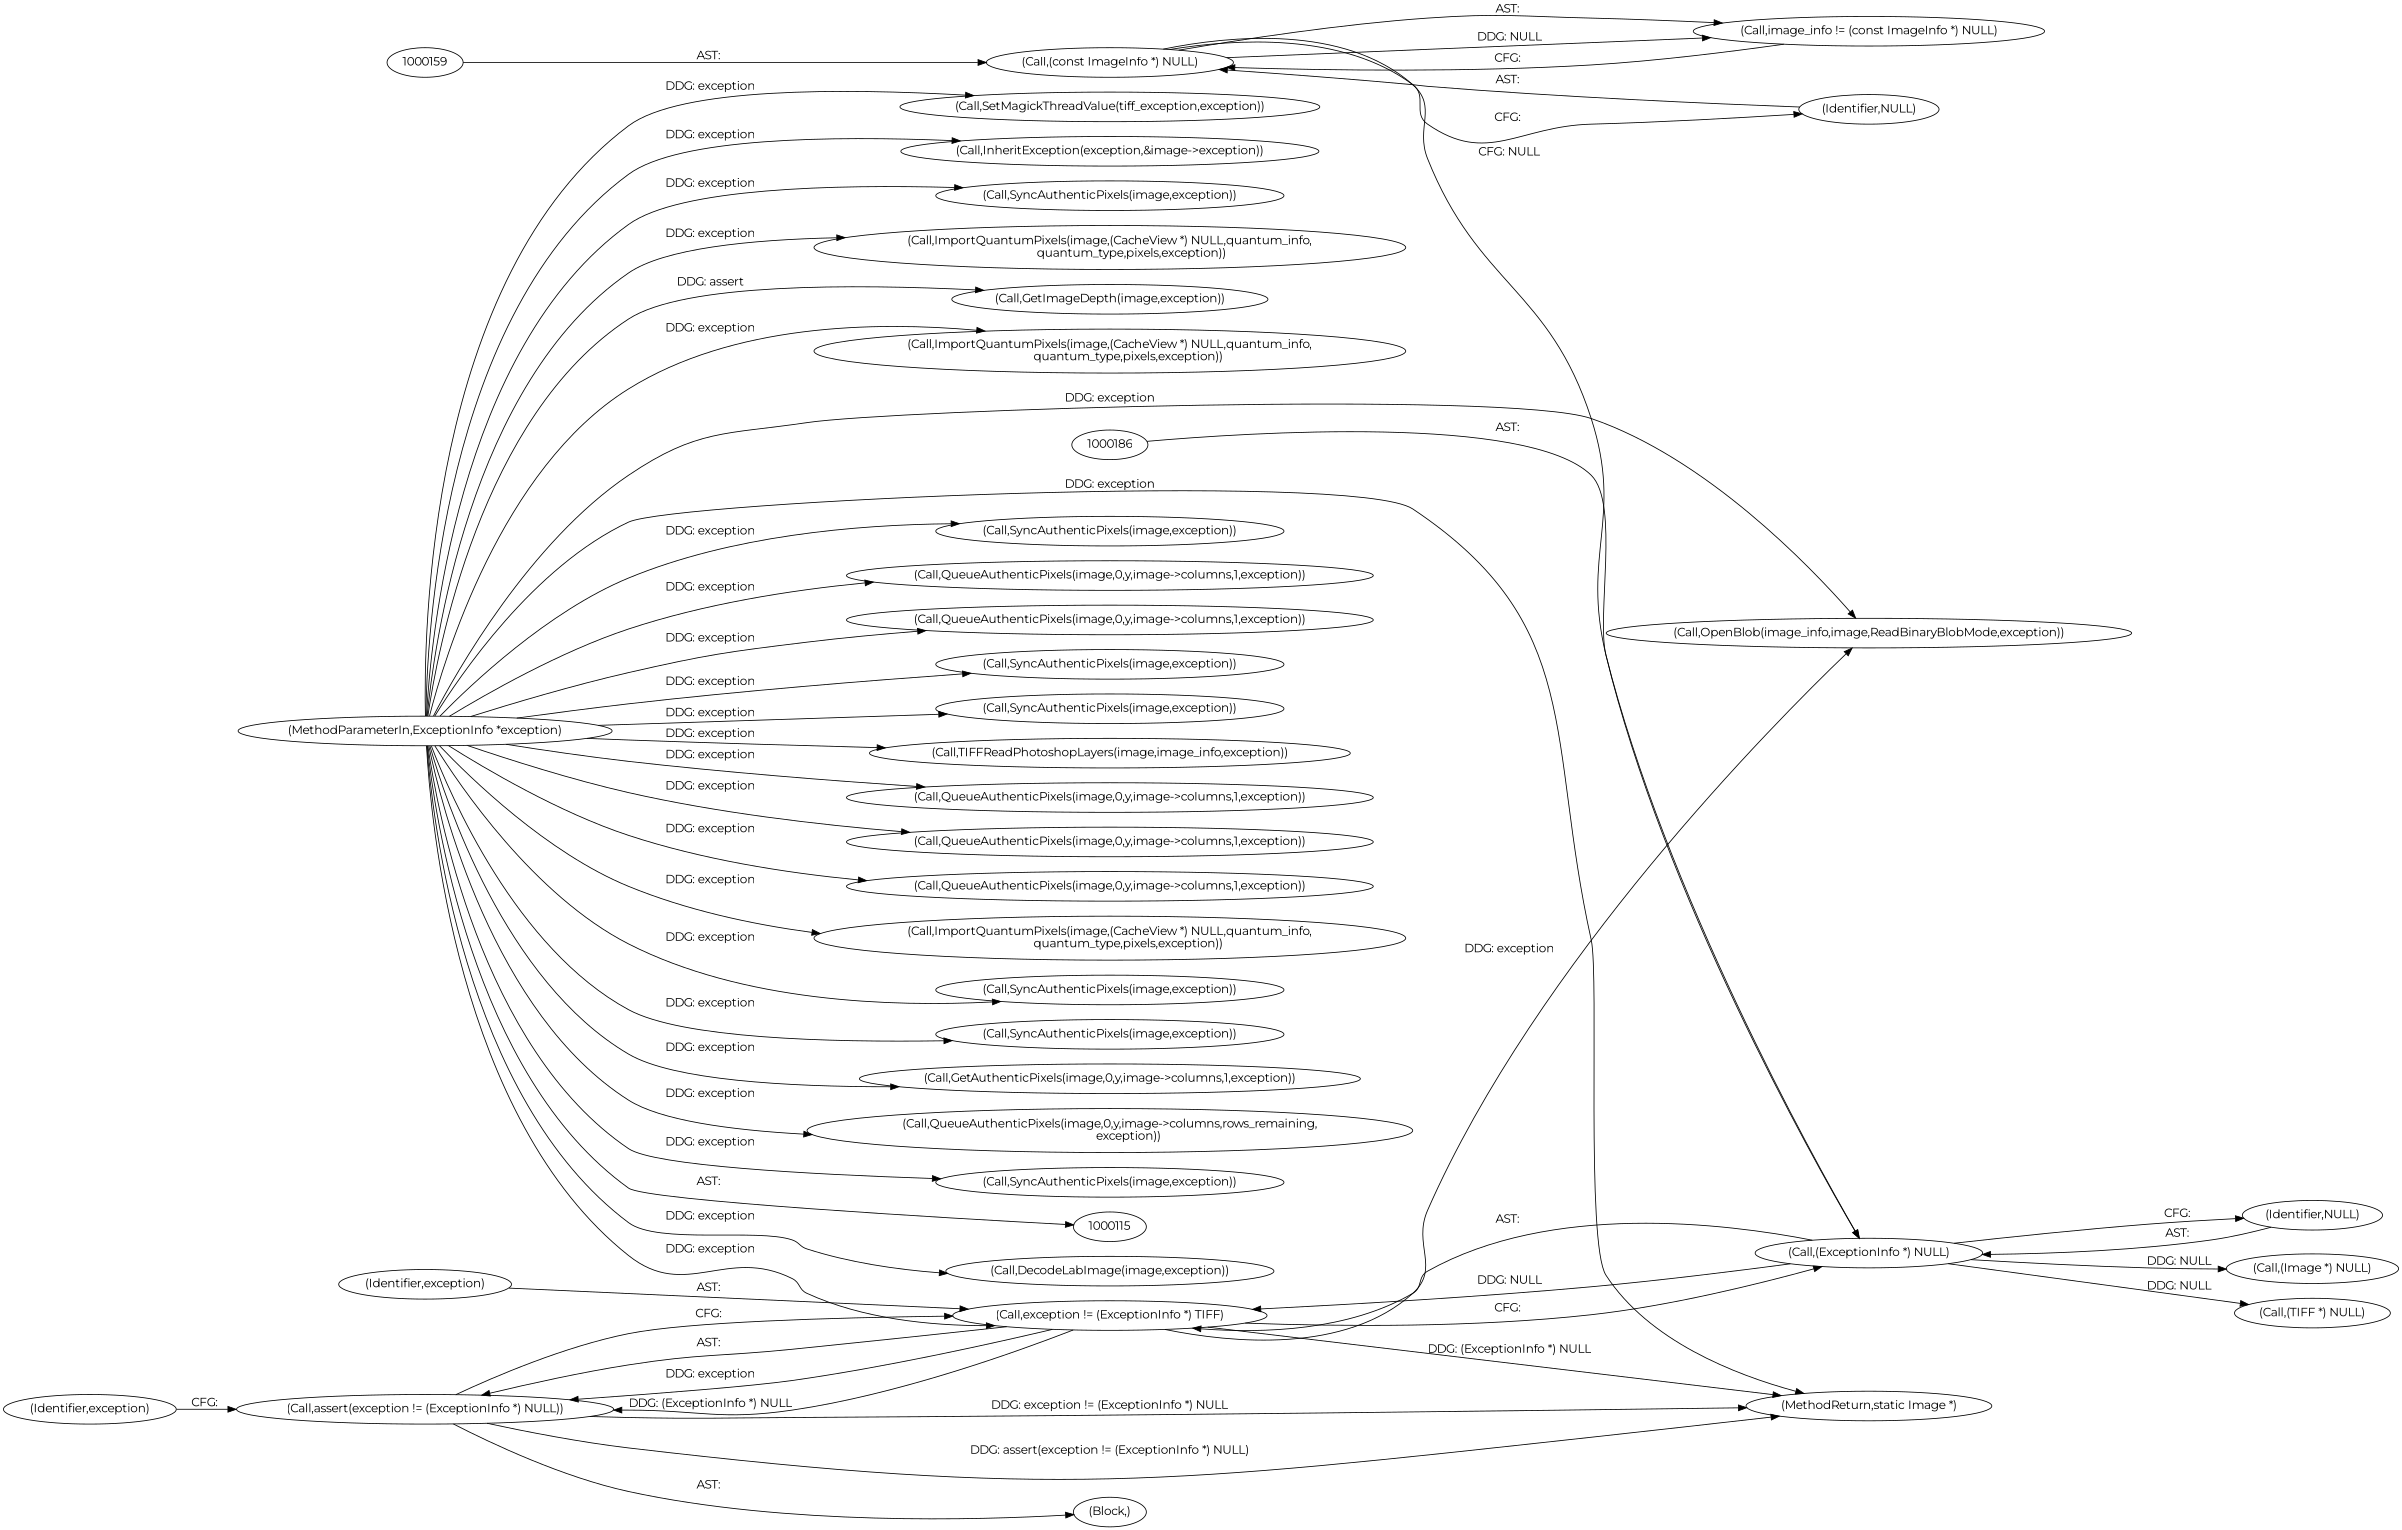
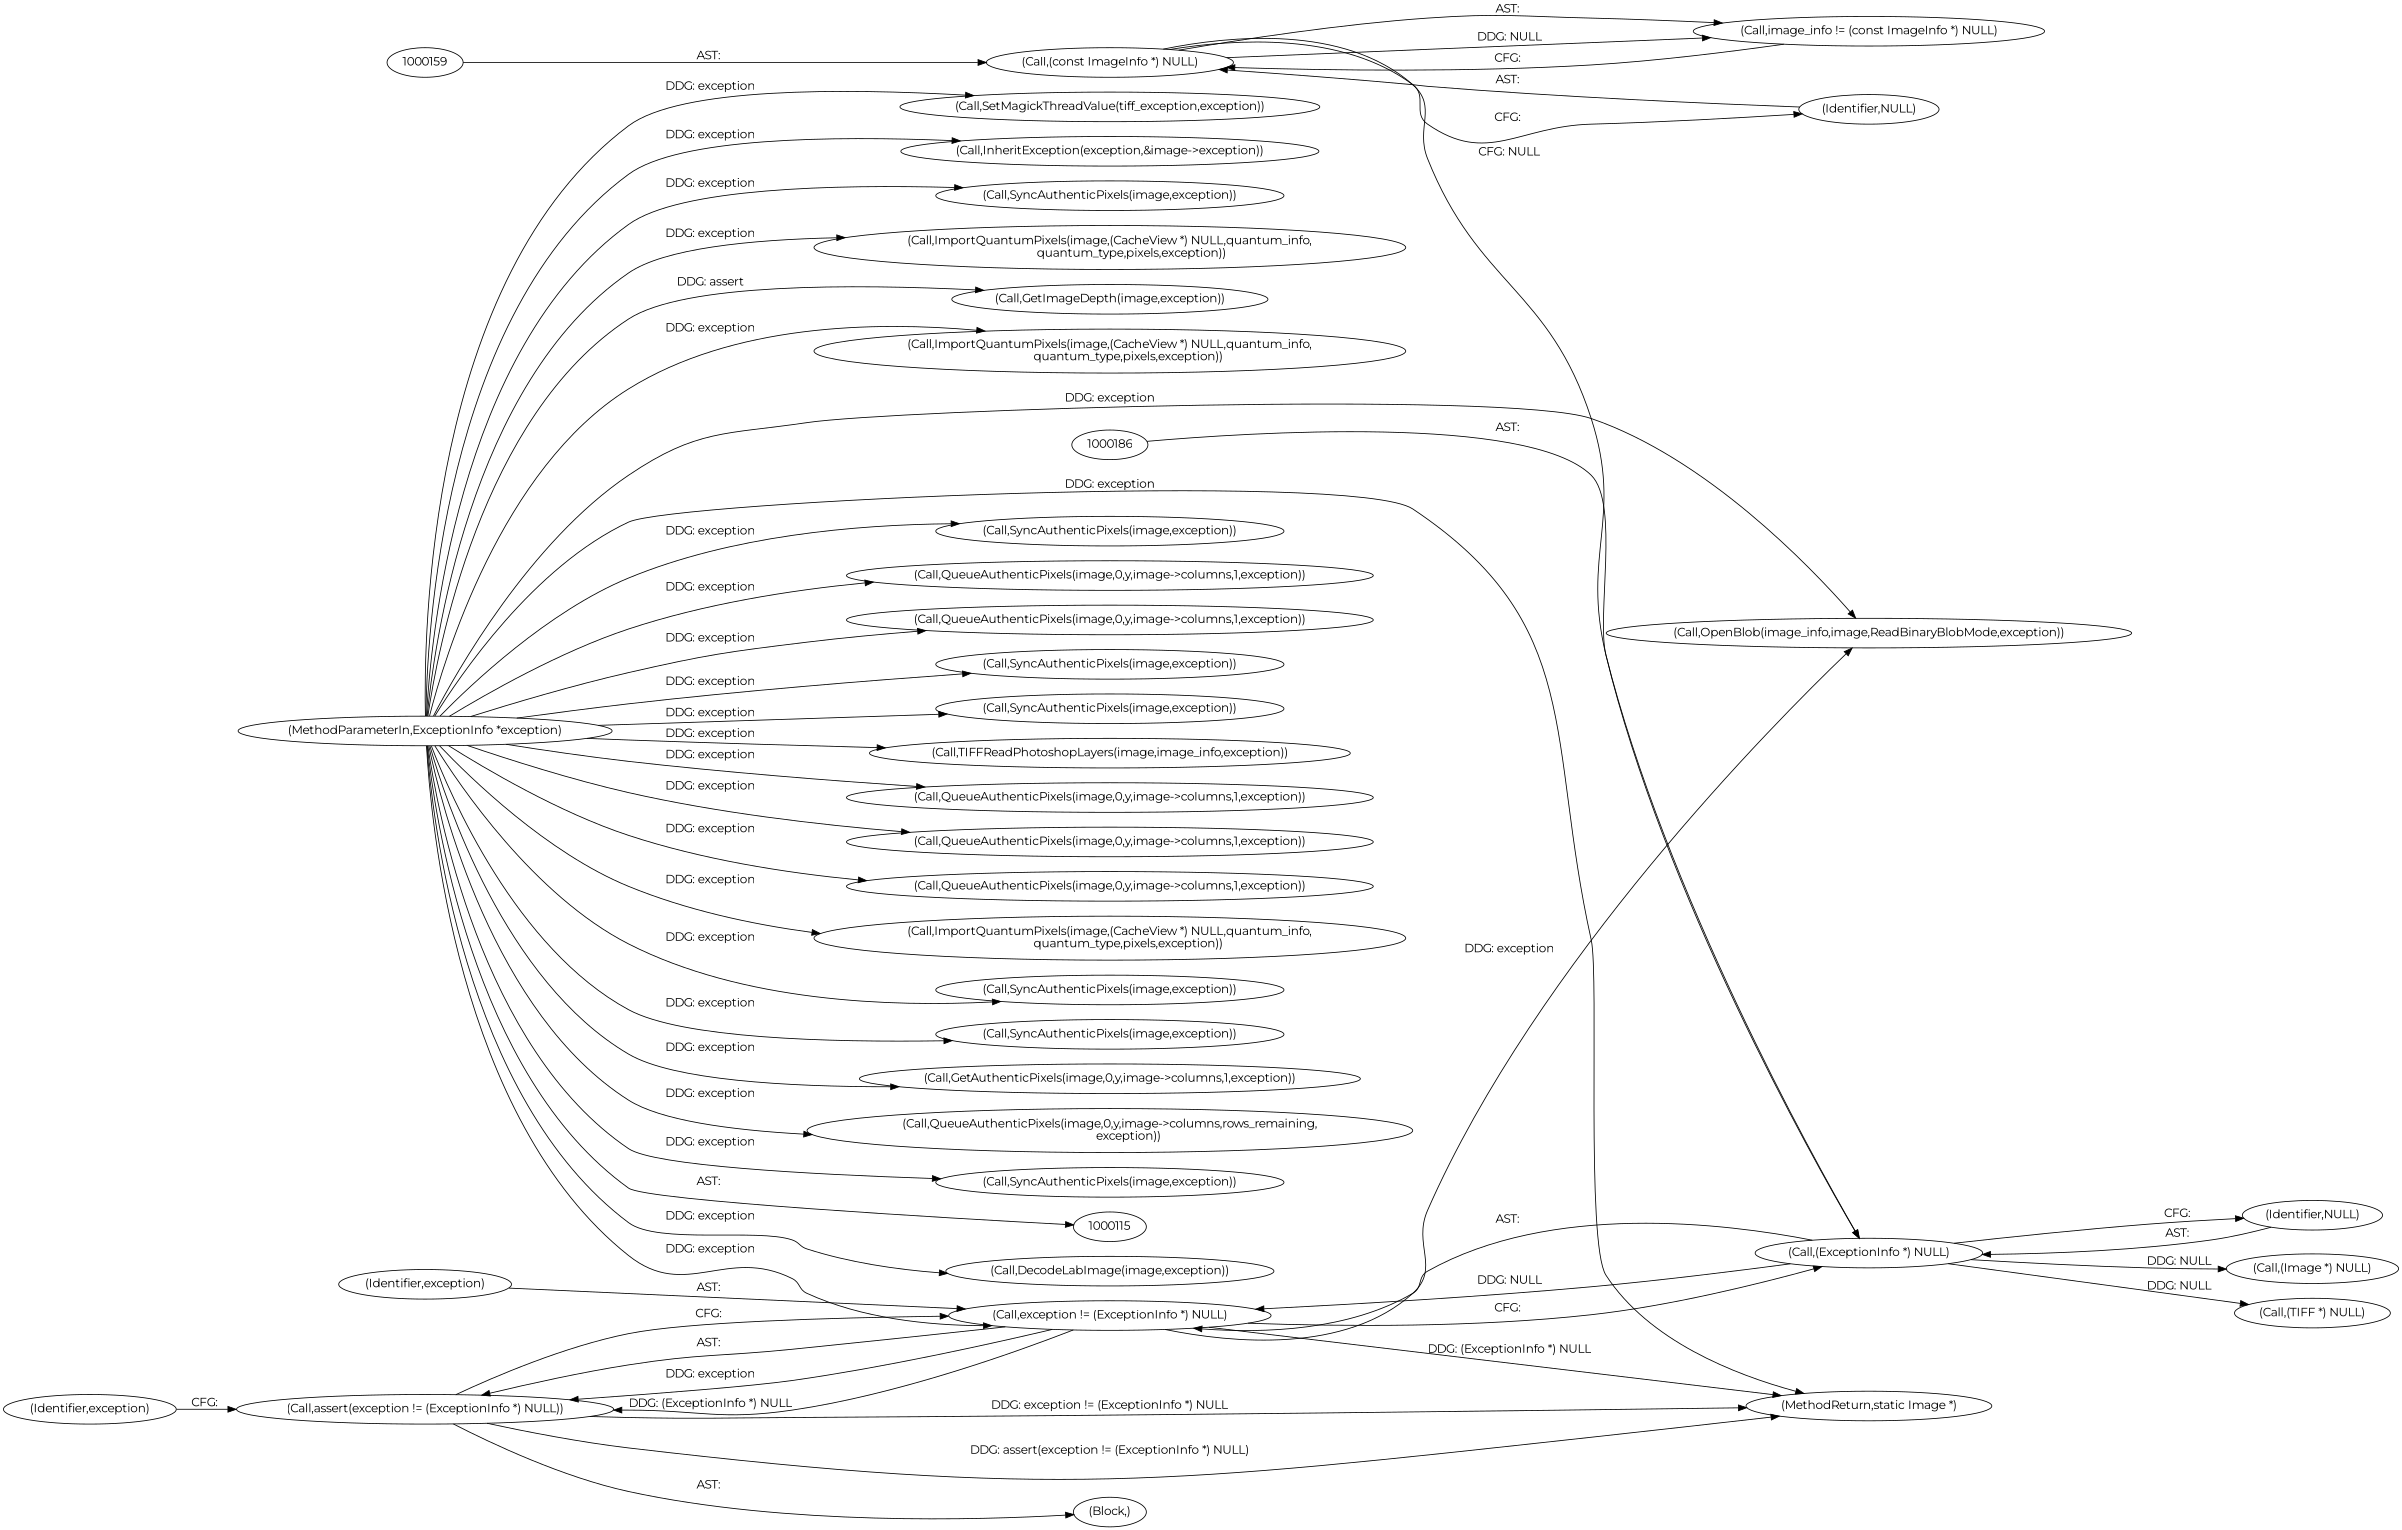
node "(Call,exception != (ExceptionInfo *) TIFF)": label "(Call,exception != (ExceptionInfo *) TIFF)" -> "(Call,exception != (ExceptionInfo *) NULL)"
